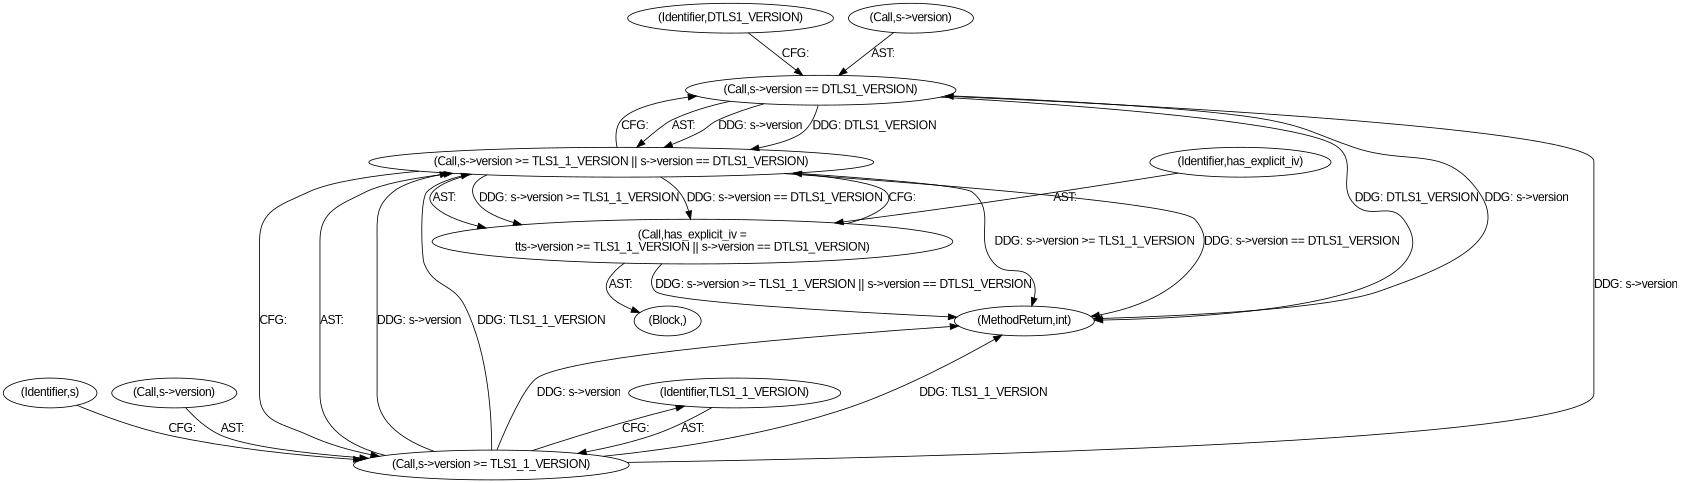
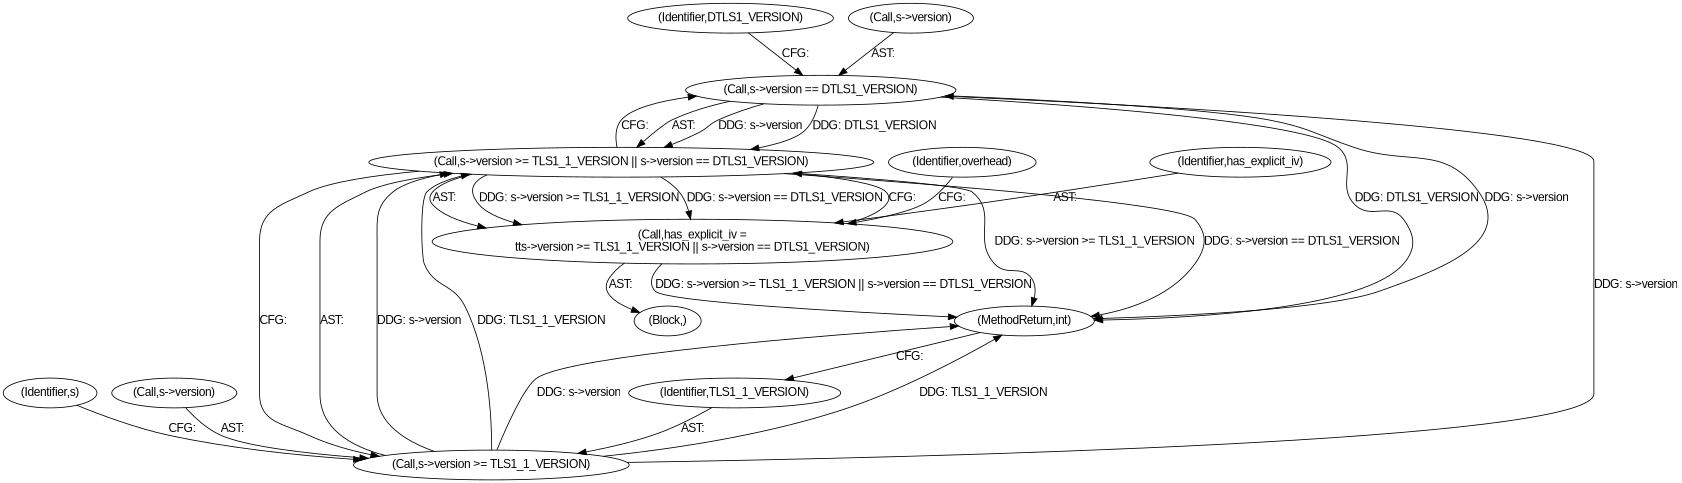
node "(Identifier,overhead)": added
edge "(Call,s->version >= TLS1_1_VERSION)" -> "(Identifier,TLS1_1_VERSION)": now "(MethodReturn,int)" -> "(Identifier,TLS1_1_VERSION)"
